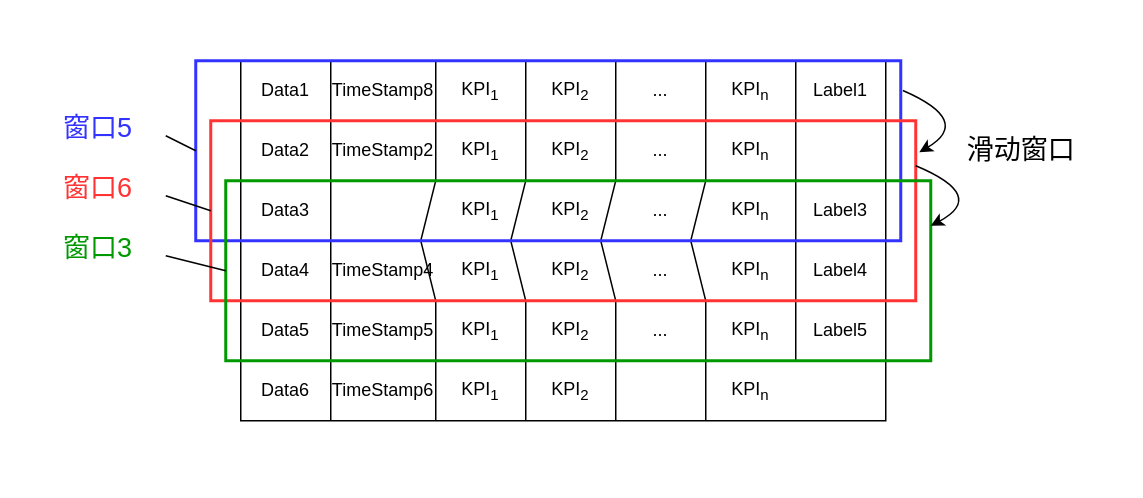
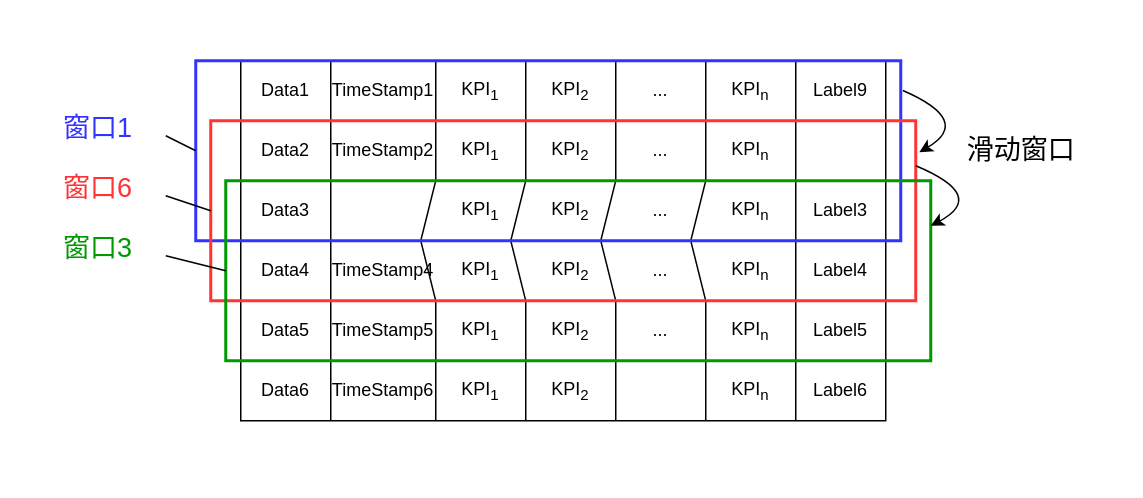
node "TimeStamp8": label "TimeStamp8" -> "TimeStamp1"
node "Label1": label "Label1" -> "Label9"
node "窗口5": label "窗口5" -> "窗口1"
node "Label6": added
